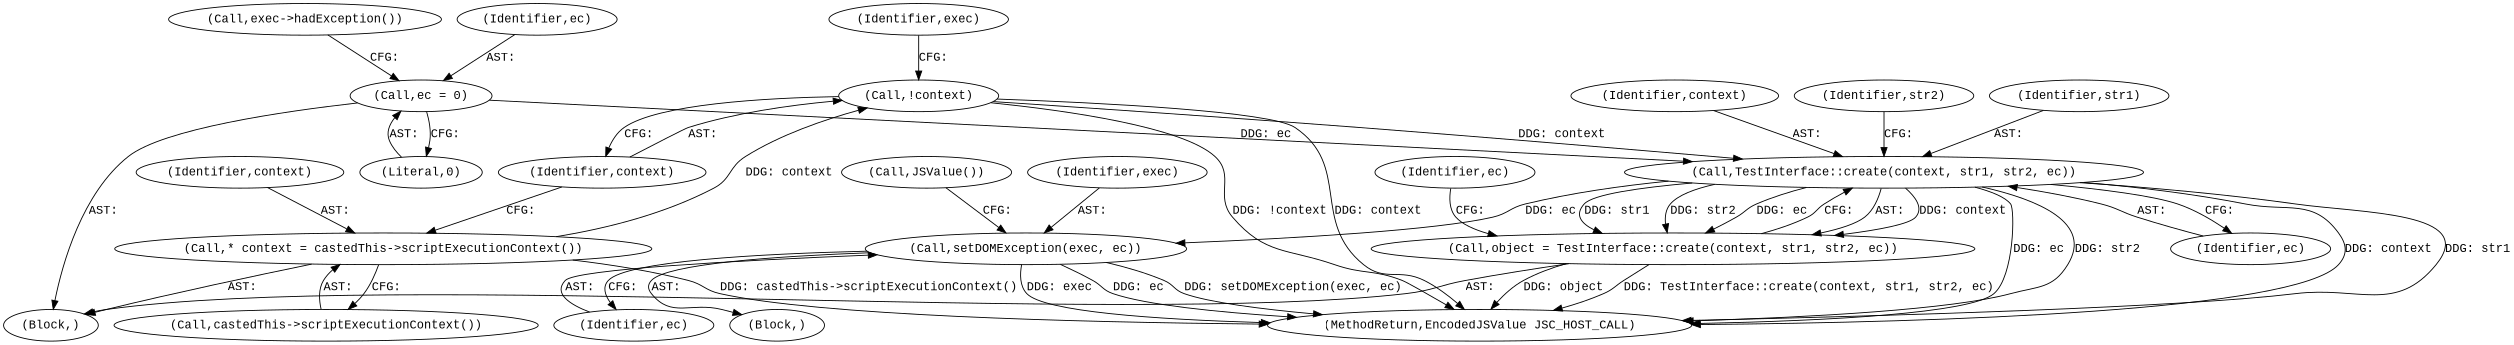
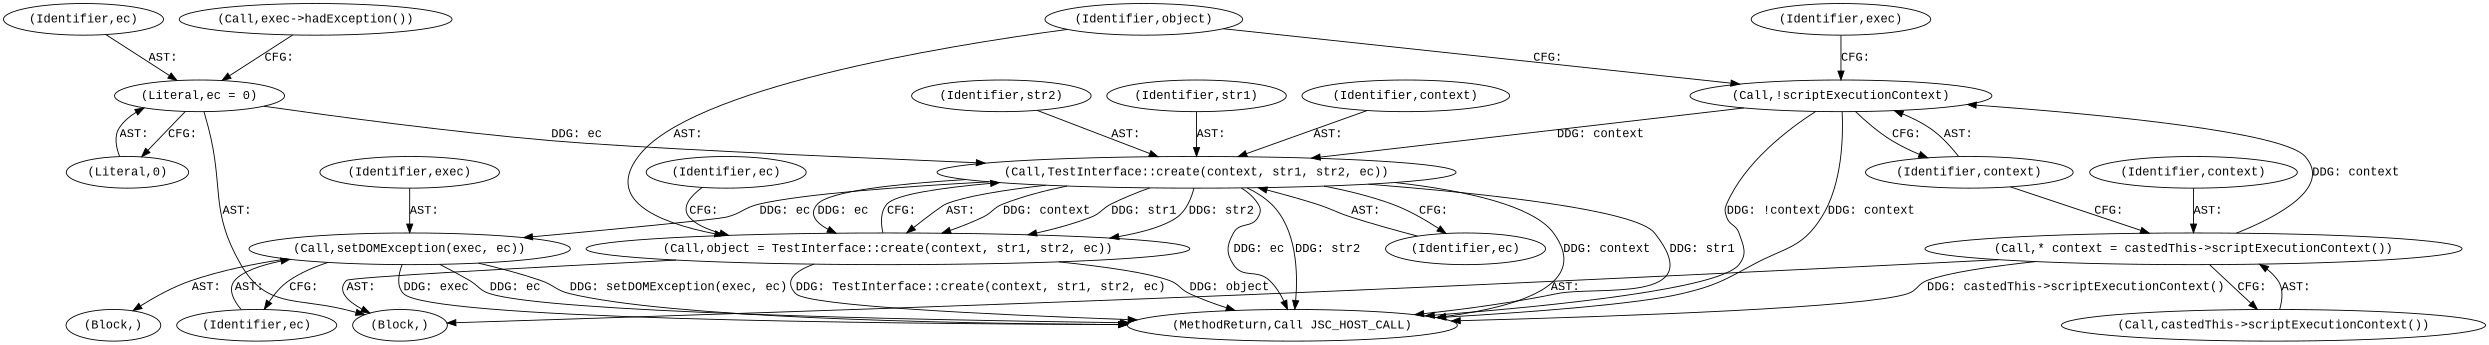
node "(Identifier,object)": added
node "(Call,ec = 0)": label "(Call,ec = 0)" -> "(Literal,ec = 0)"
node "(Call,!context)": label "(Call,!context)" -> "(Call,!scriptExecutionContext)"
edge "(Identifier,str2)" -> "(Call,TestInterface::create(context, str1, str2, ec))": label "CFG: " -> "AST: "
node "(Call,JSValue())": removed
node "(MethodReturn,EncodedJSValue JSC_HOST_CALL)": label "(MethodReturn,EncodedJSValue JSC_HOST_CALL)" -> "(MethodReturn,Call JSC_HOST_CALL)"
